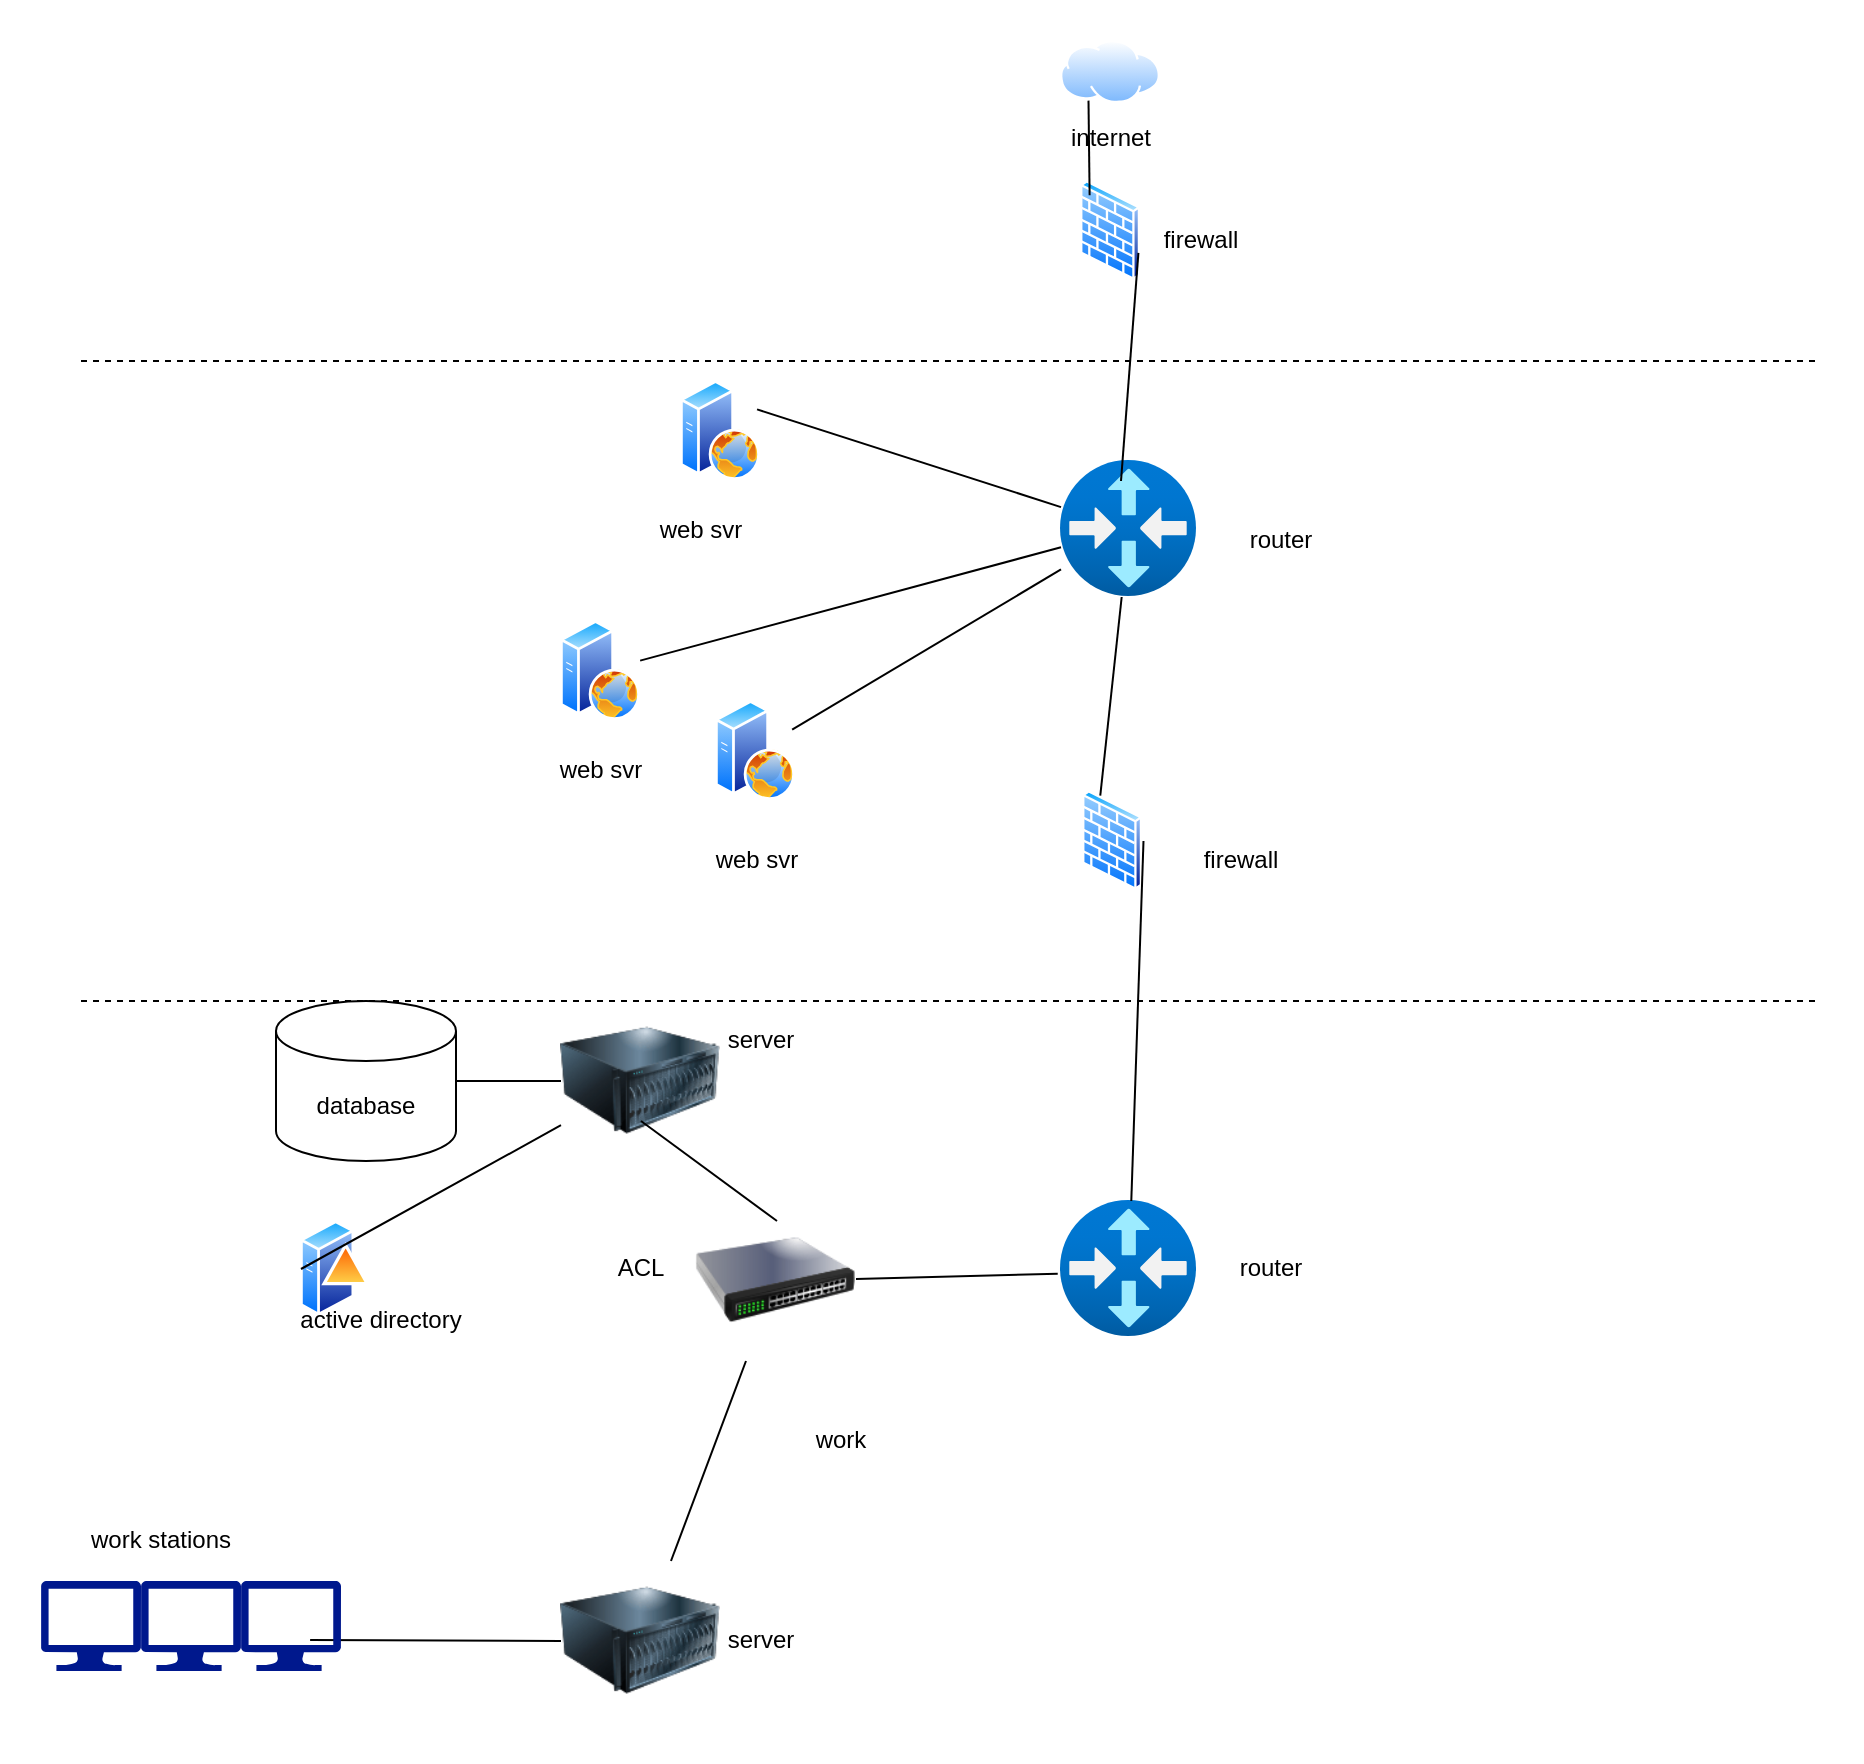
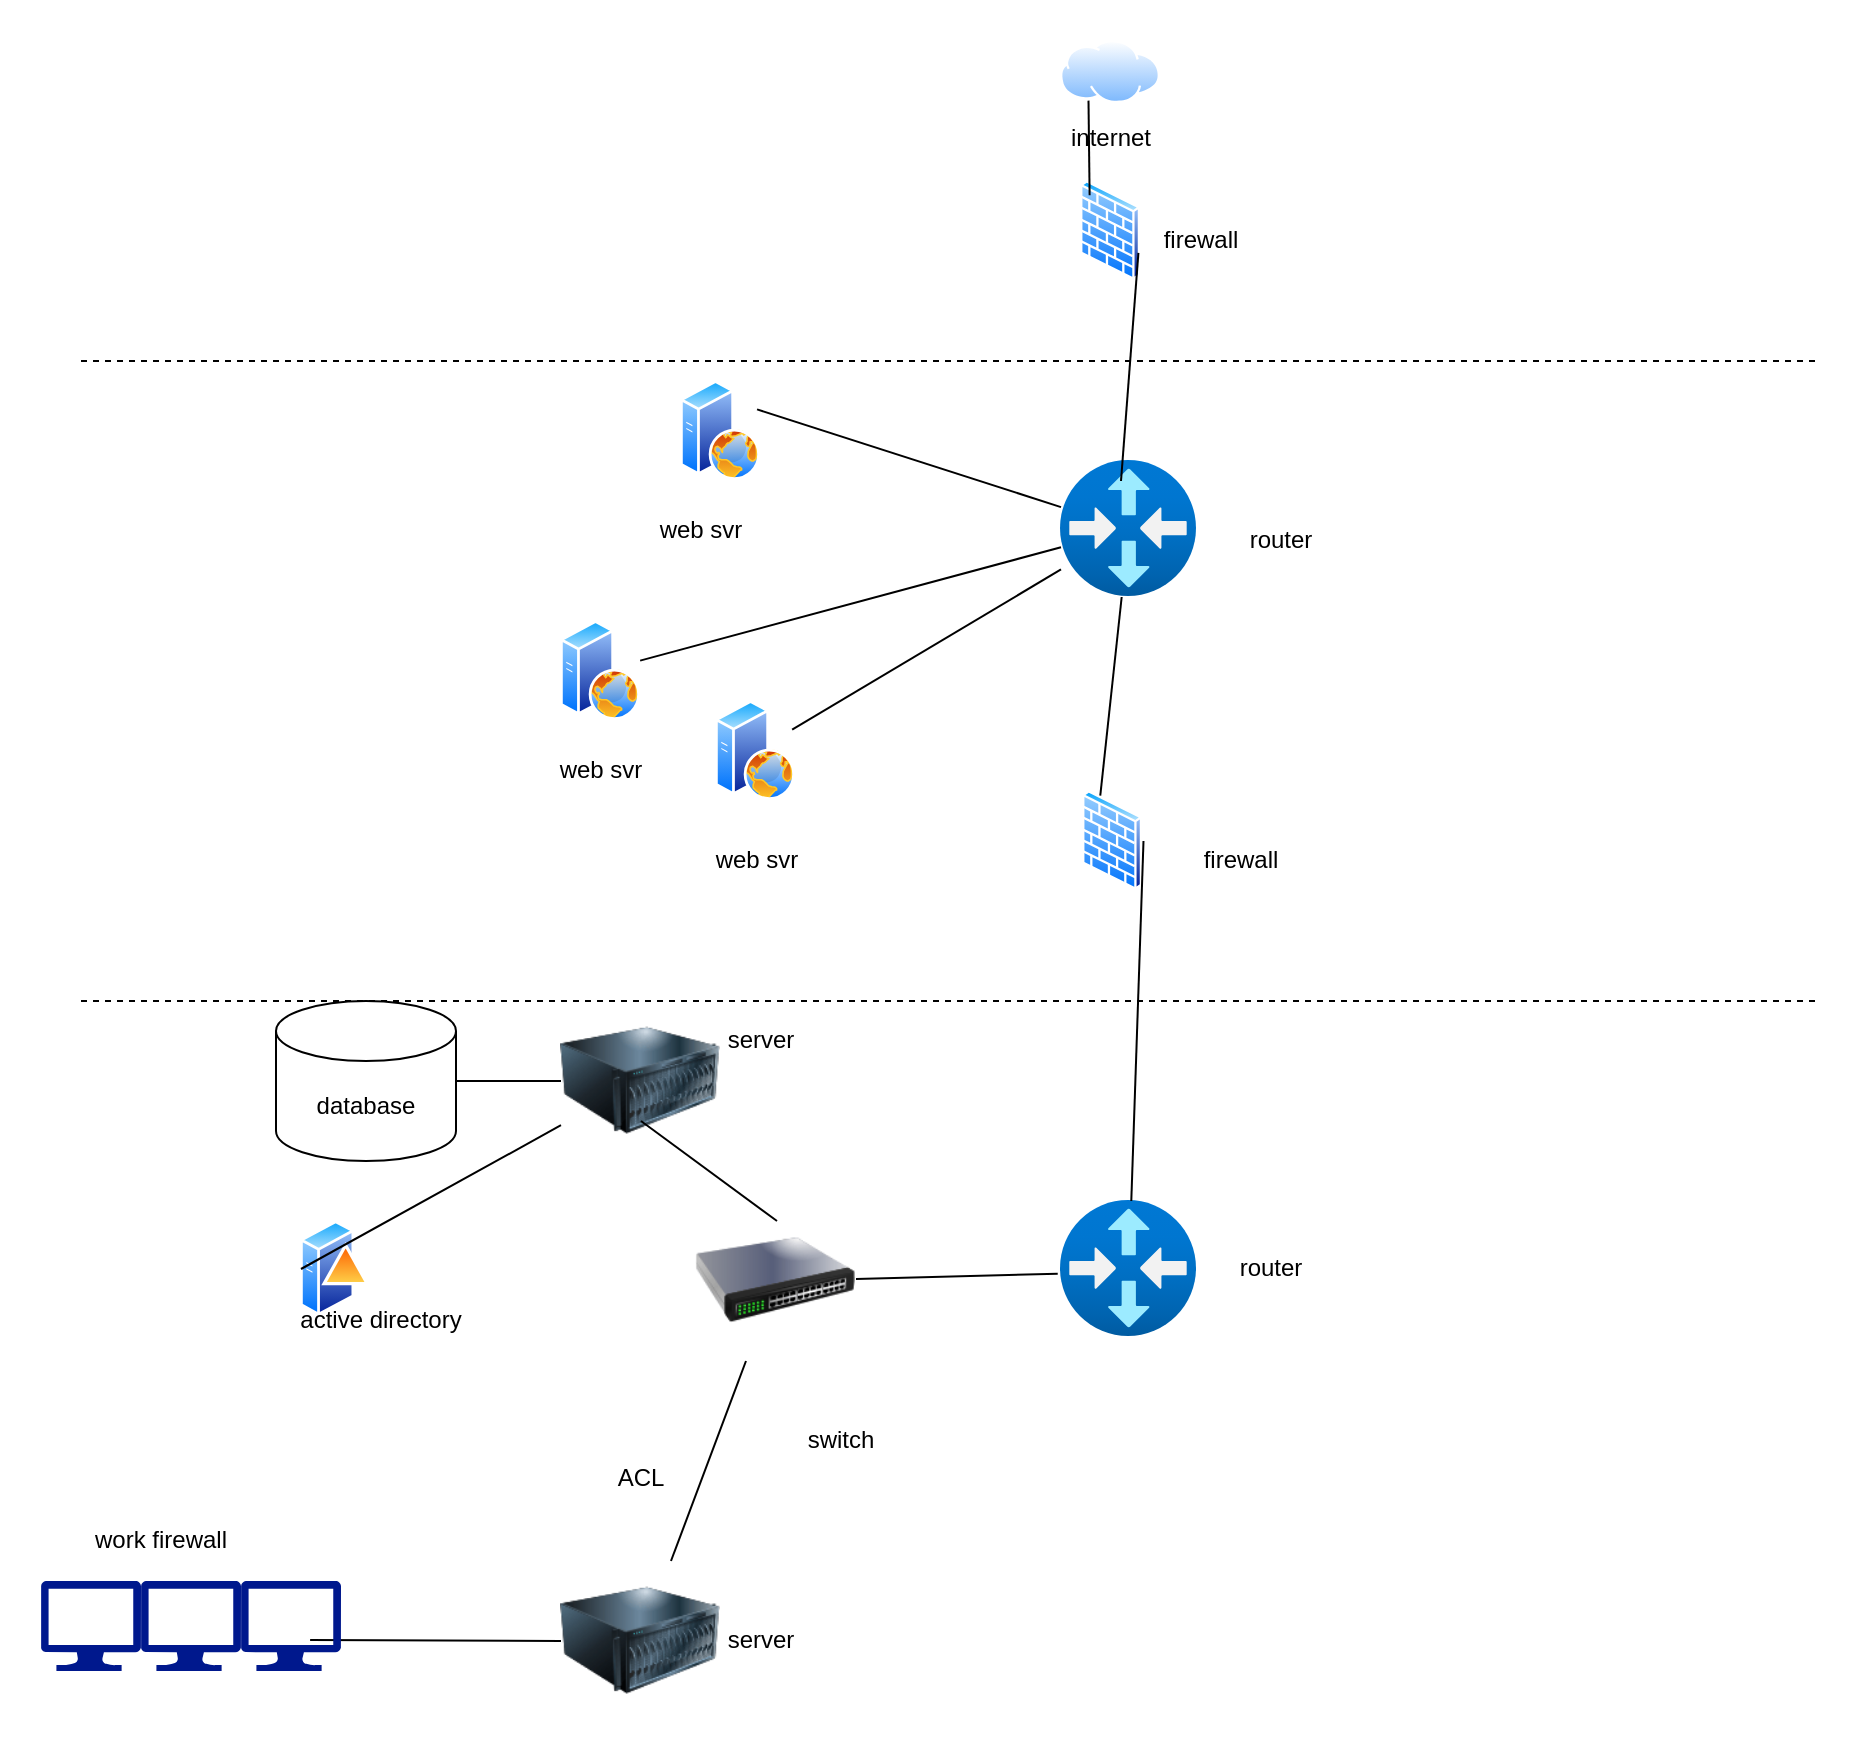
node "ACL": moved (641, 1269) -> (641, 1479)
node "work": label "work" -> "switch"
node "work stations": label "work stations" -> "work firewall"
